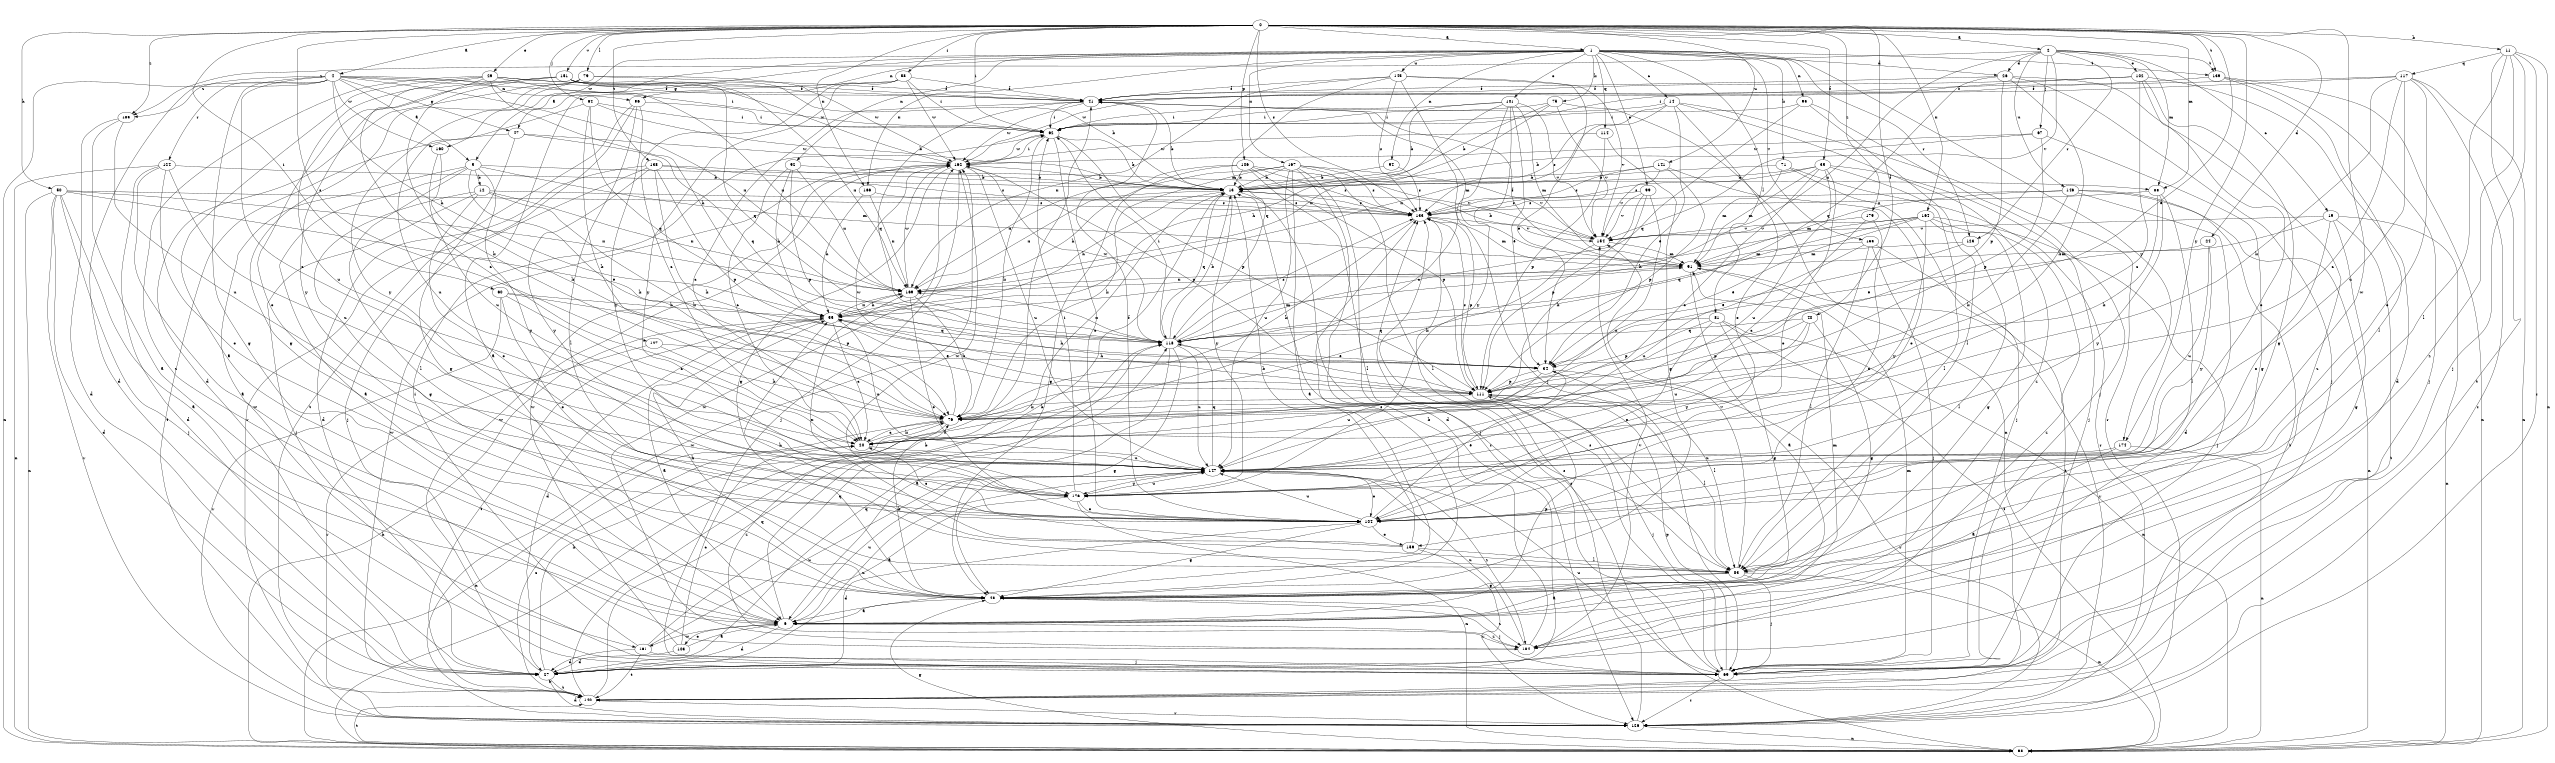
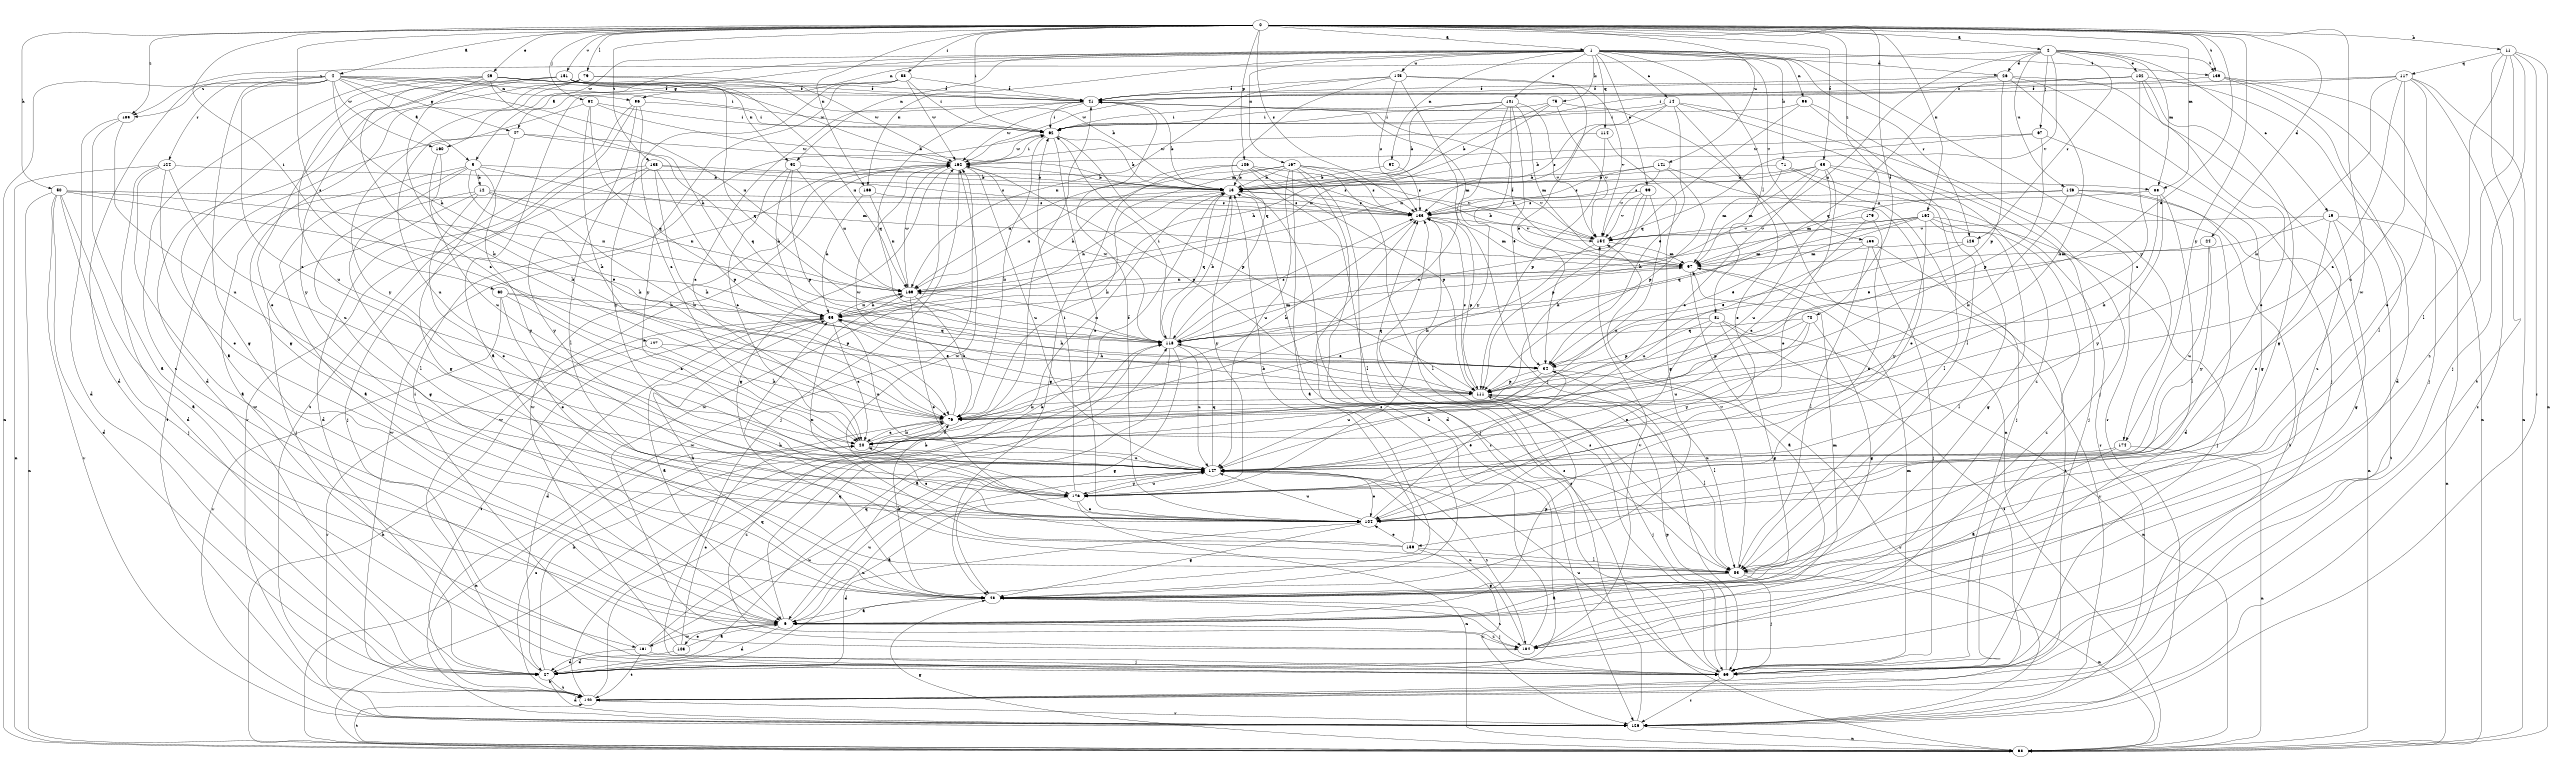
edge "29" -> "169": now "29" -> "92"
node "91": label "91" -> "97"
node "40": label "40" -> "70"
edge "104" -> "159": reversed
